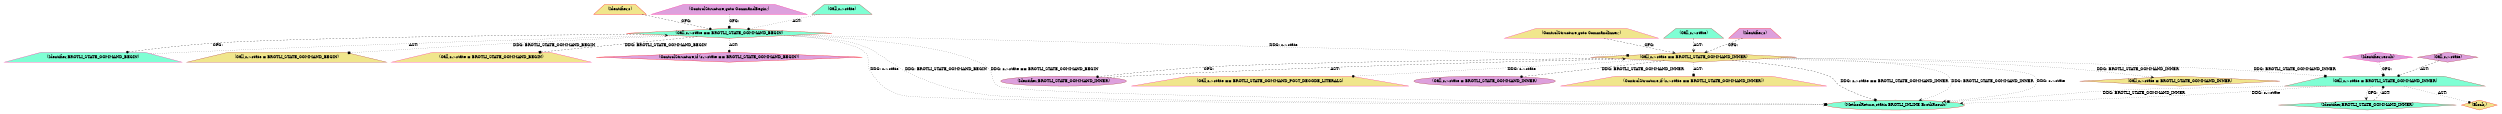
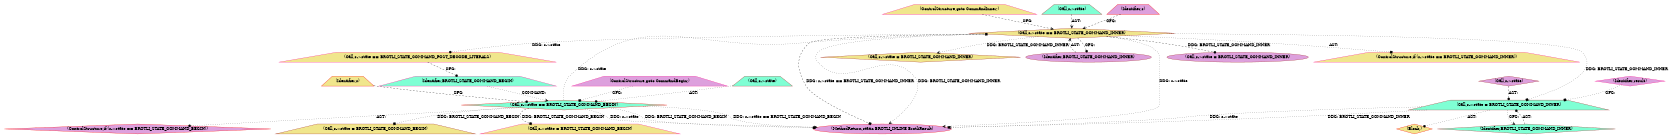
edge "(Call,s->state == BROTLI_STATE_COMMAND_BEGIN)" -> "(Identifier,BROTLI_STATE_COMMAND_BEGIN)": now "(Call,s->state == BROTLI_STATE_COMMAND_POST_DECODE_LITERALS)" -> "(Identifier,BROTLI_STATE_COMMAND_BEGIN)"
edge "(Identifier,BROTLI_STATE_COMMAND_BEGIN)" -> "(Call,s->state == BROTLI_STATE_COMMAND_BEGIN)": label "AST: " -> "COMMAND: "
node "(MethodReturn,static BROTLI_INLINE BrotliResult)": fillcolor aquamarine -> plum
